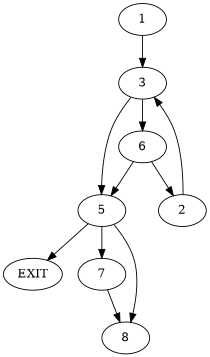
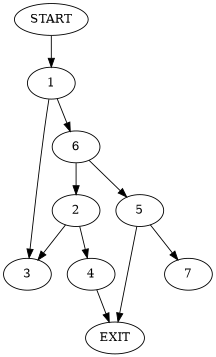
node "START": added
edge "3" -> "6": now "1" -> "6"
edge "3" -> "5": removed
node "4": added
node "8": removed
